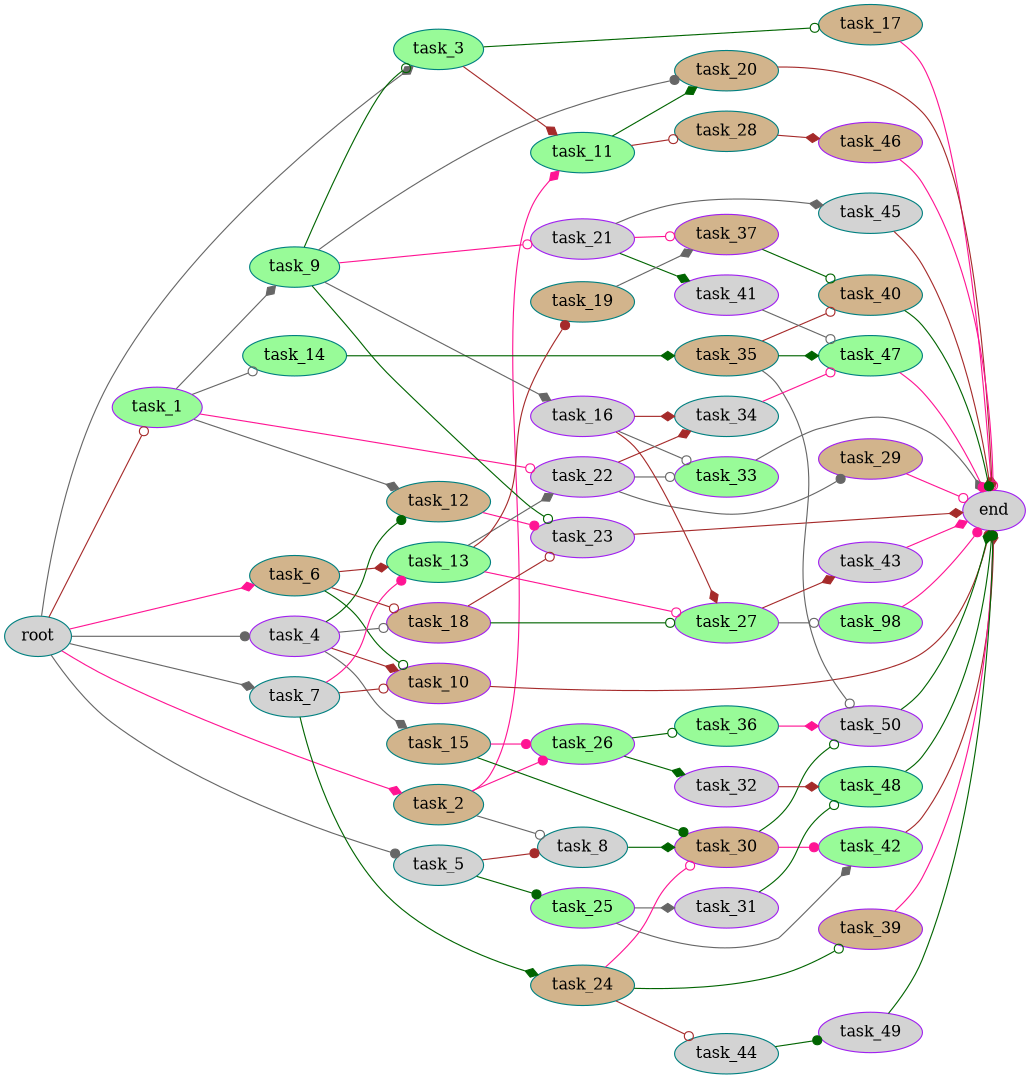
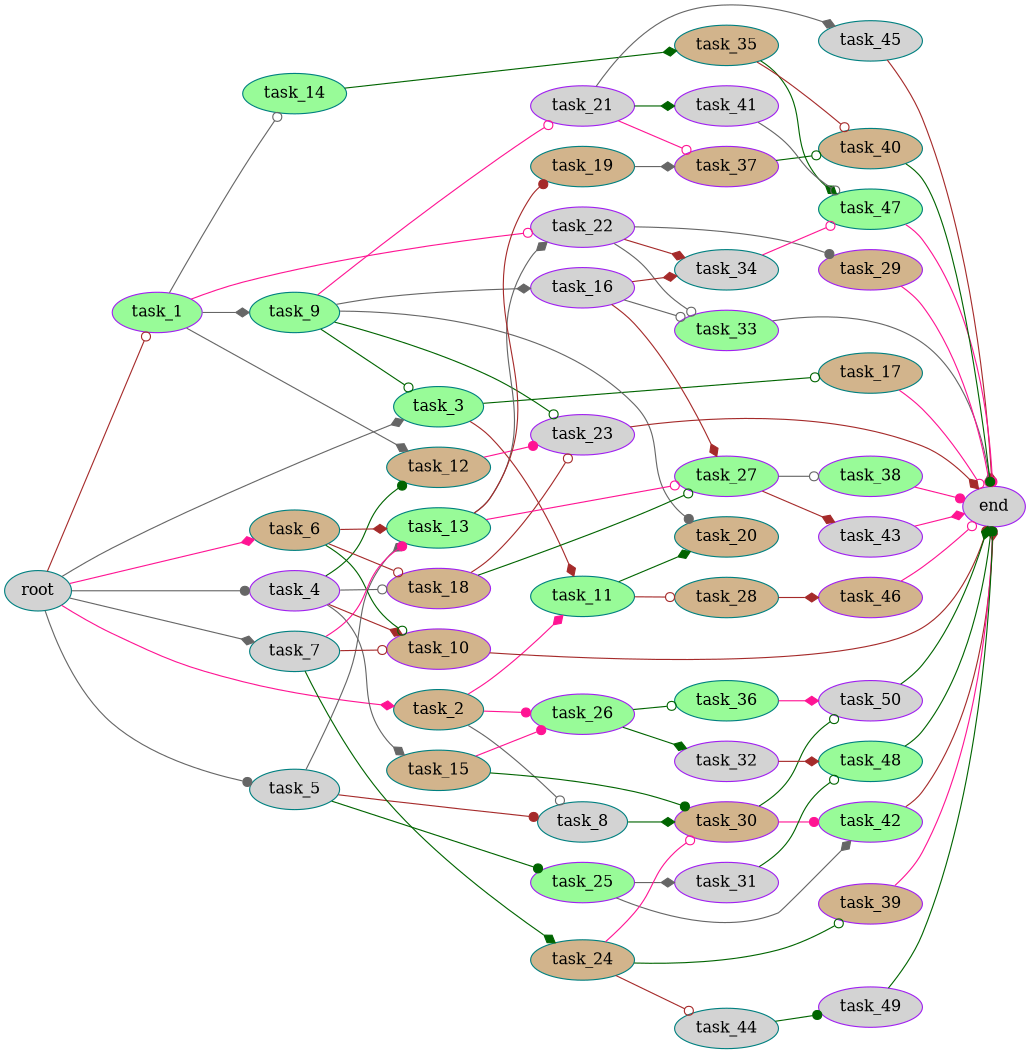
edge "task_20" -> "end": removed
edge "task_35" -> "task_50": removed
node "task_98": label "task_98" -> "task_38"
edge "task_5" -> "task_13": added
